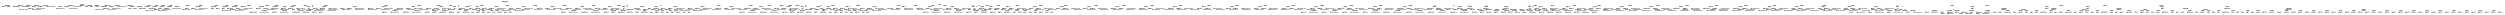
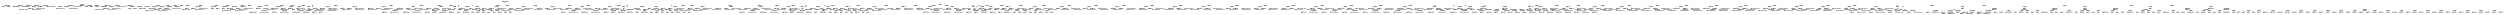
node "IDENTIFIERS: matrix_c_1_1": added
